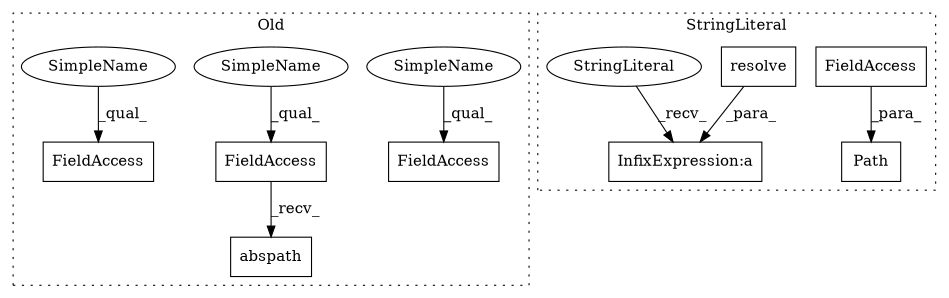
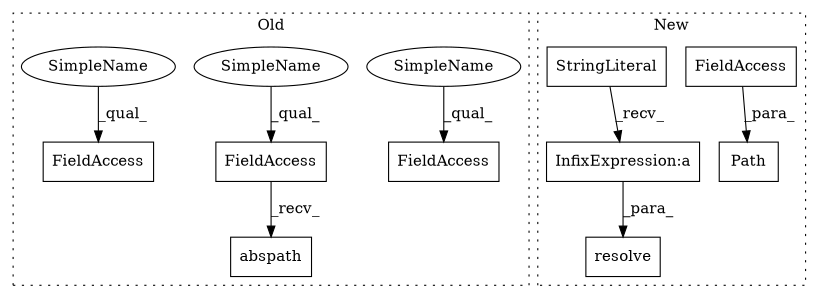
cluster "StringLiteral": label "StringLiteral" -> "New"
node "StringLiteral": shape ellipse -> box
edge "resolve" -> "InfixExpression:a": reversed
